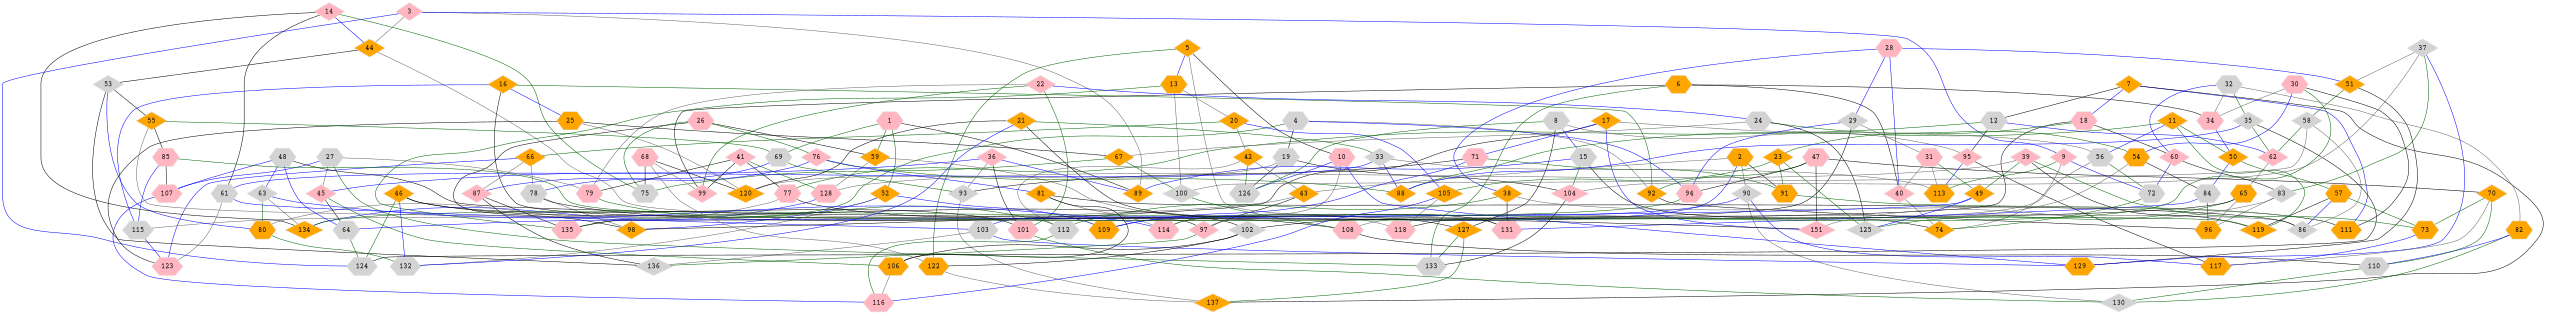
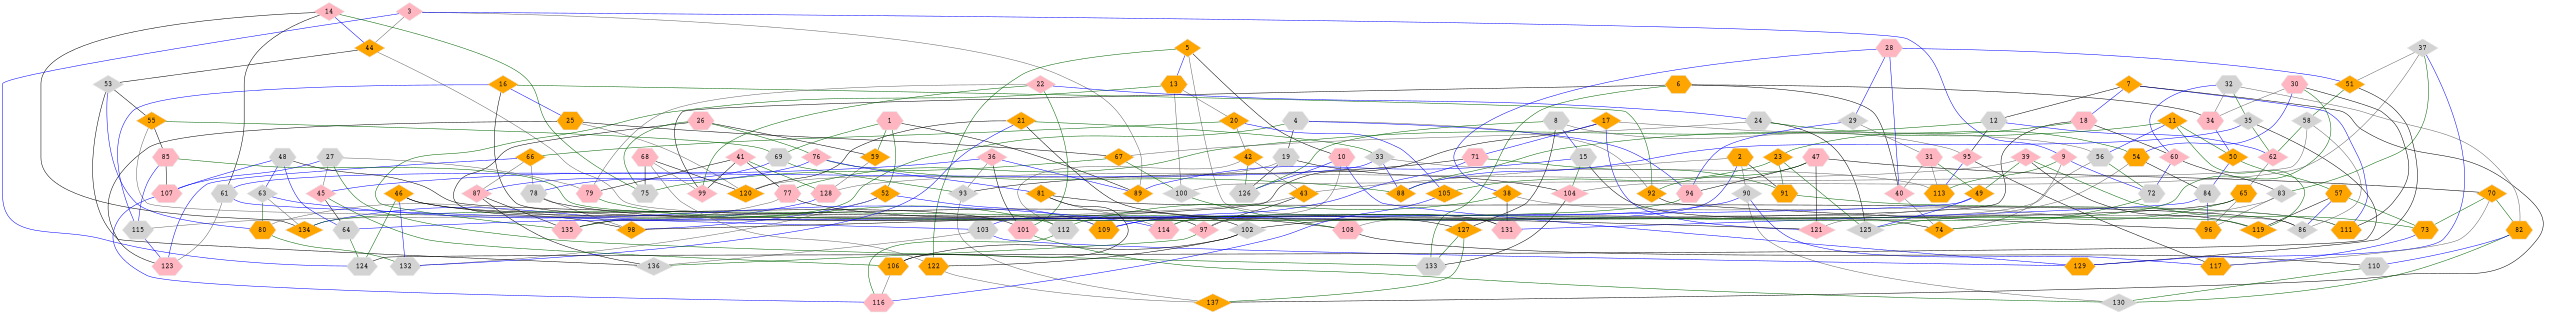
node "118": removed
node "151": label "151" -> "121"
edge "70" -- "110": now "70" -- "82"
